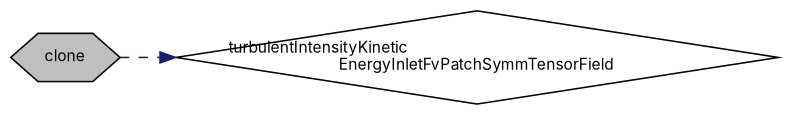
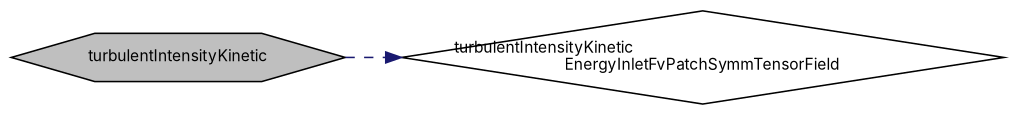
node "clone": label "clone" -> "turbulentIntensityKinetic"
